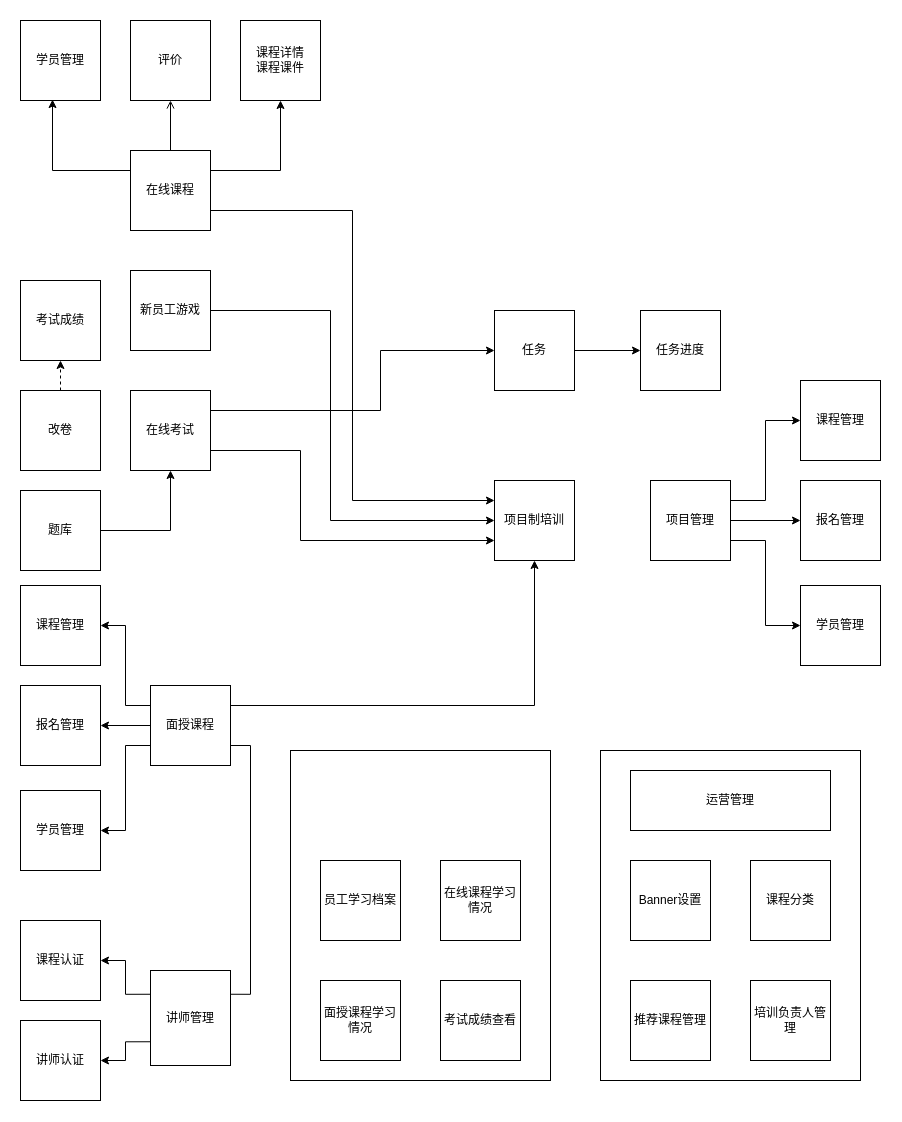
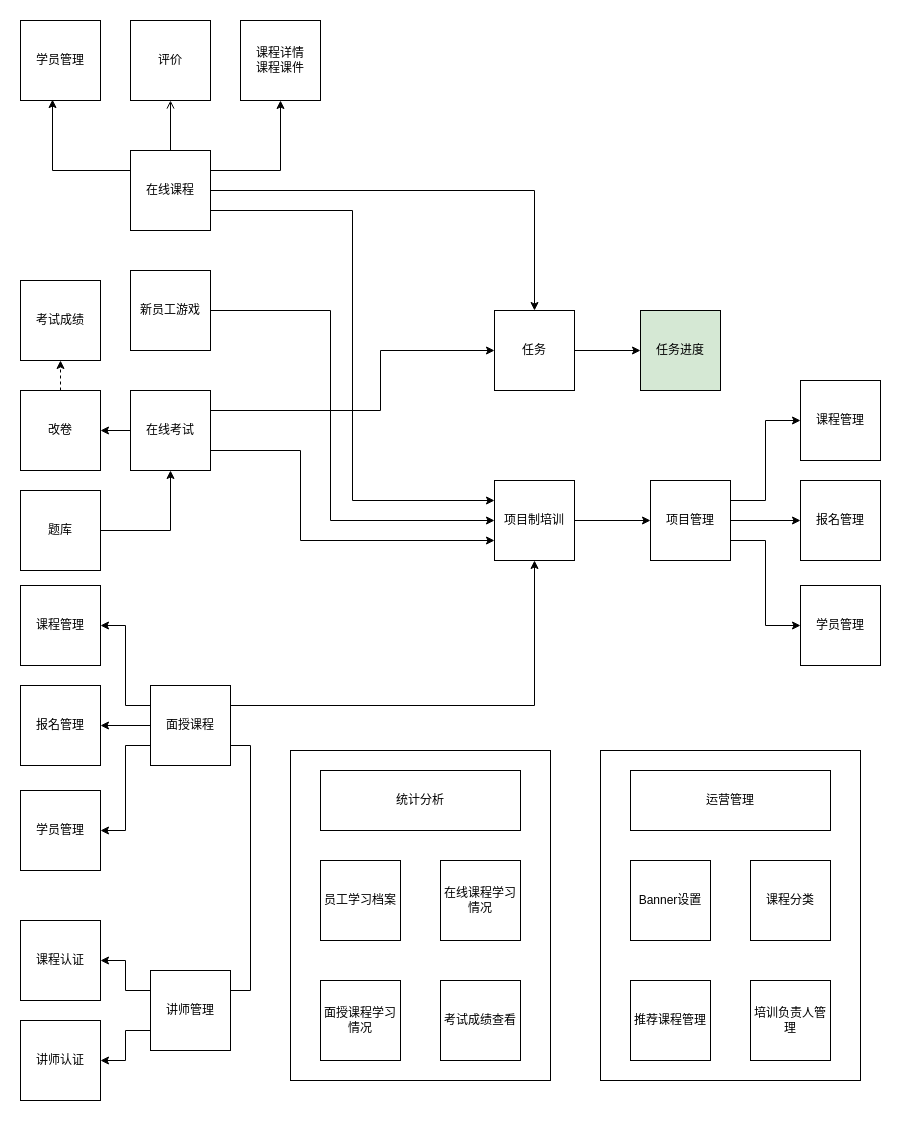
edge "在线课程" -> "任务": added
node "任务进度": fillcolor #ffffff -> #d5e8d4
edge "在线考试" -> "改卷": added
edge "项目制培训" -> "项目管理": added
node "统计分析": added
node "讲师管理": size 80x95 -> 80x80
